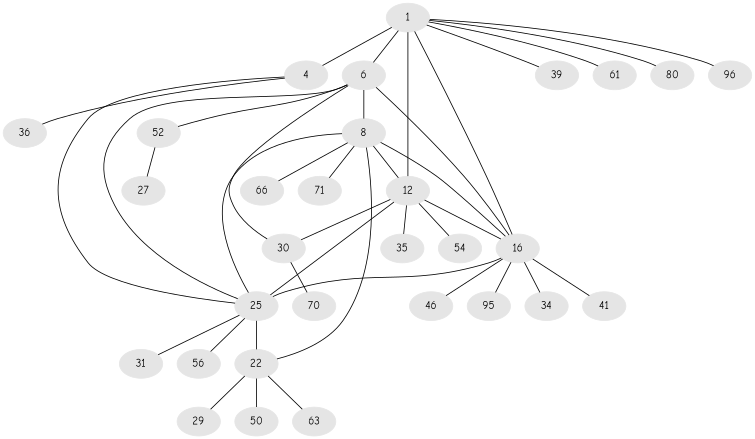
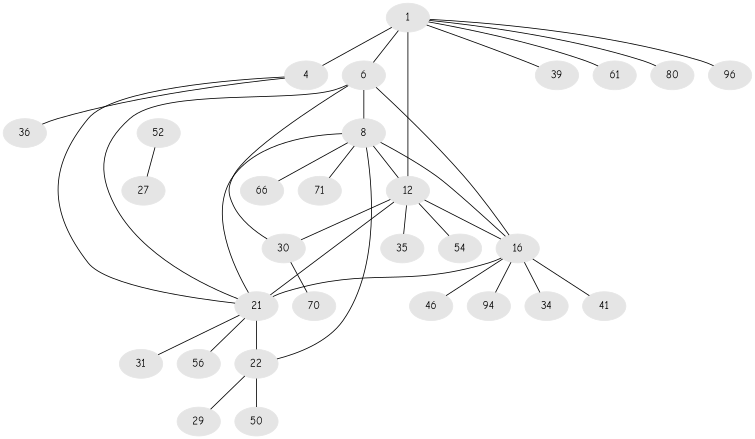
edge "6" -- "52": removed
edge "1" -- "16": removed
node "25": label "25" -> "21"
node "95": label "95" -> "94"
node "63": removed
